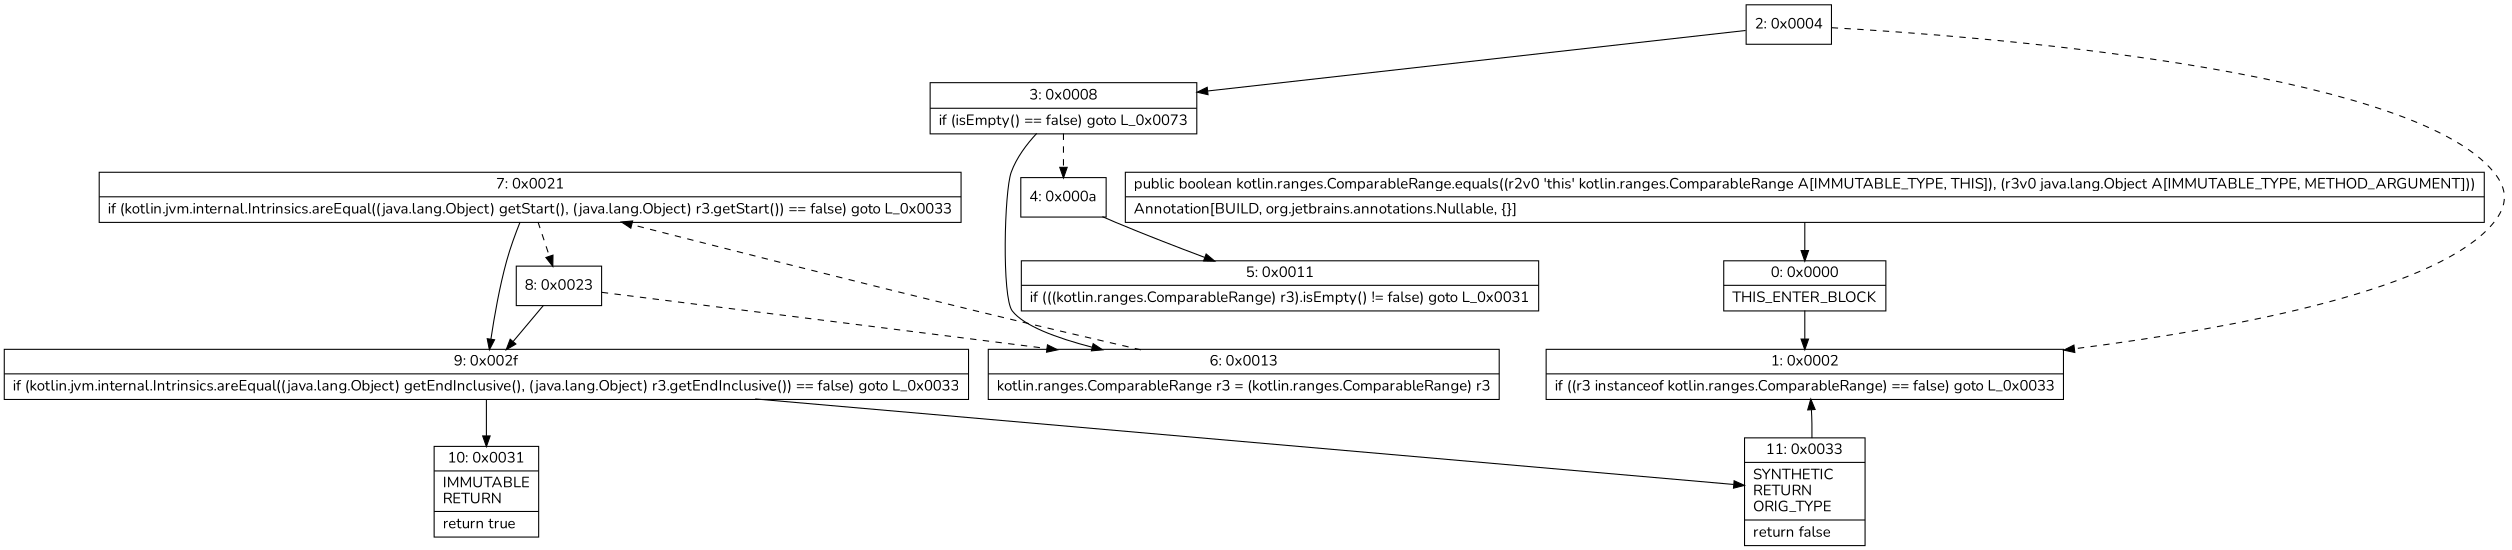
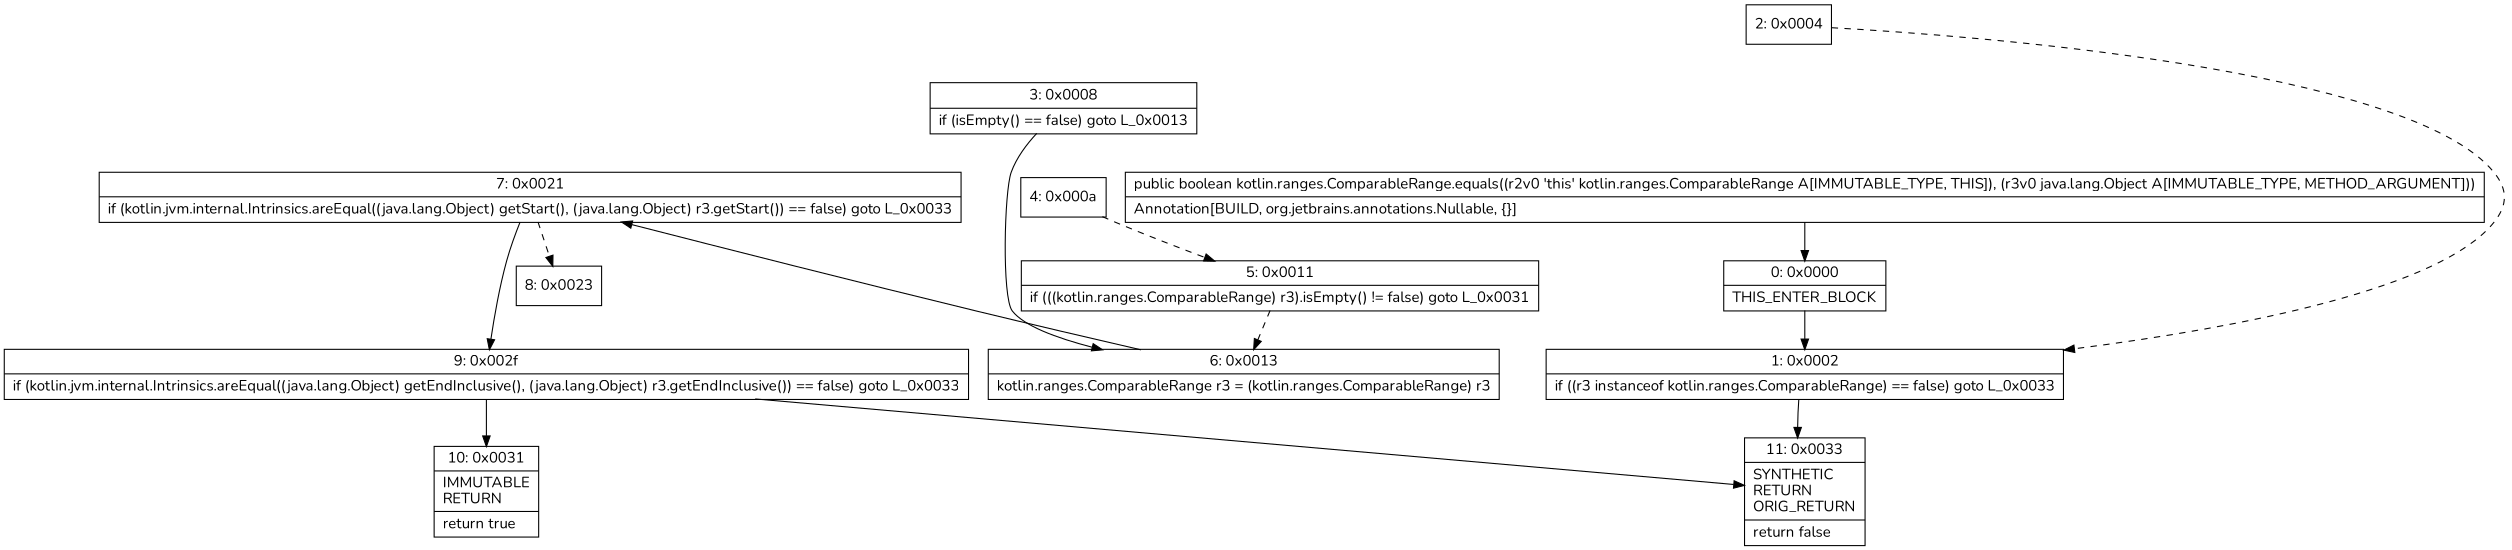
edge "2: 0x0004" -> "3: 0x0008": removed
node "3: 0x0008": text "if (isEmpty() == false) goto L_0x0073" -> "if (isEmpty() == false) goto L_0x0013"
edge "3: 0x0008" -> "4: 0x000a": removed
edge "4: 0x000a" -> "5: 0x0011": style solid -> dashed
edge "6: 0x0013" -> "7: 0x0021": style dashed -> solid
edge "8: 0x0023" -> "6: 0x0013": now "5: 0x0011" -> "6: 0x0013"
edge "8: 0x0023" -> "9: 0x002f": removed
edge "11: 0x0033" -> "1: 0x0002": reversed
node "11: 0x0033": text "ORIG_TYPE" -> "ORIG_RETURN"
